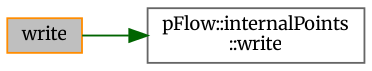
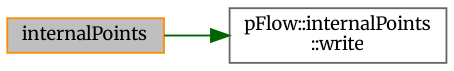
node "write": label "write" -> "internalPoints"
